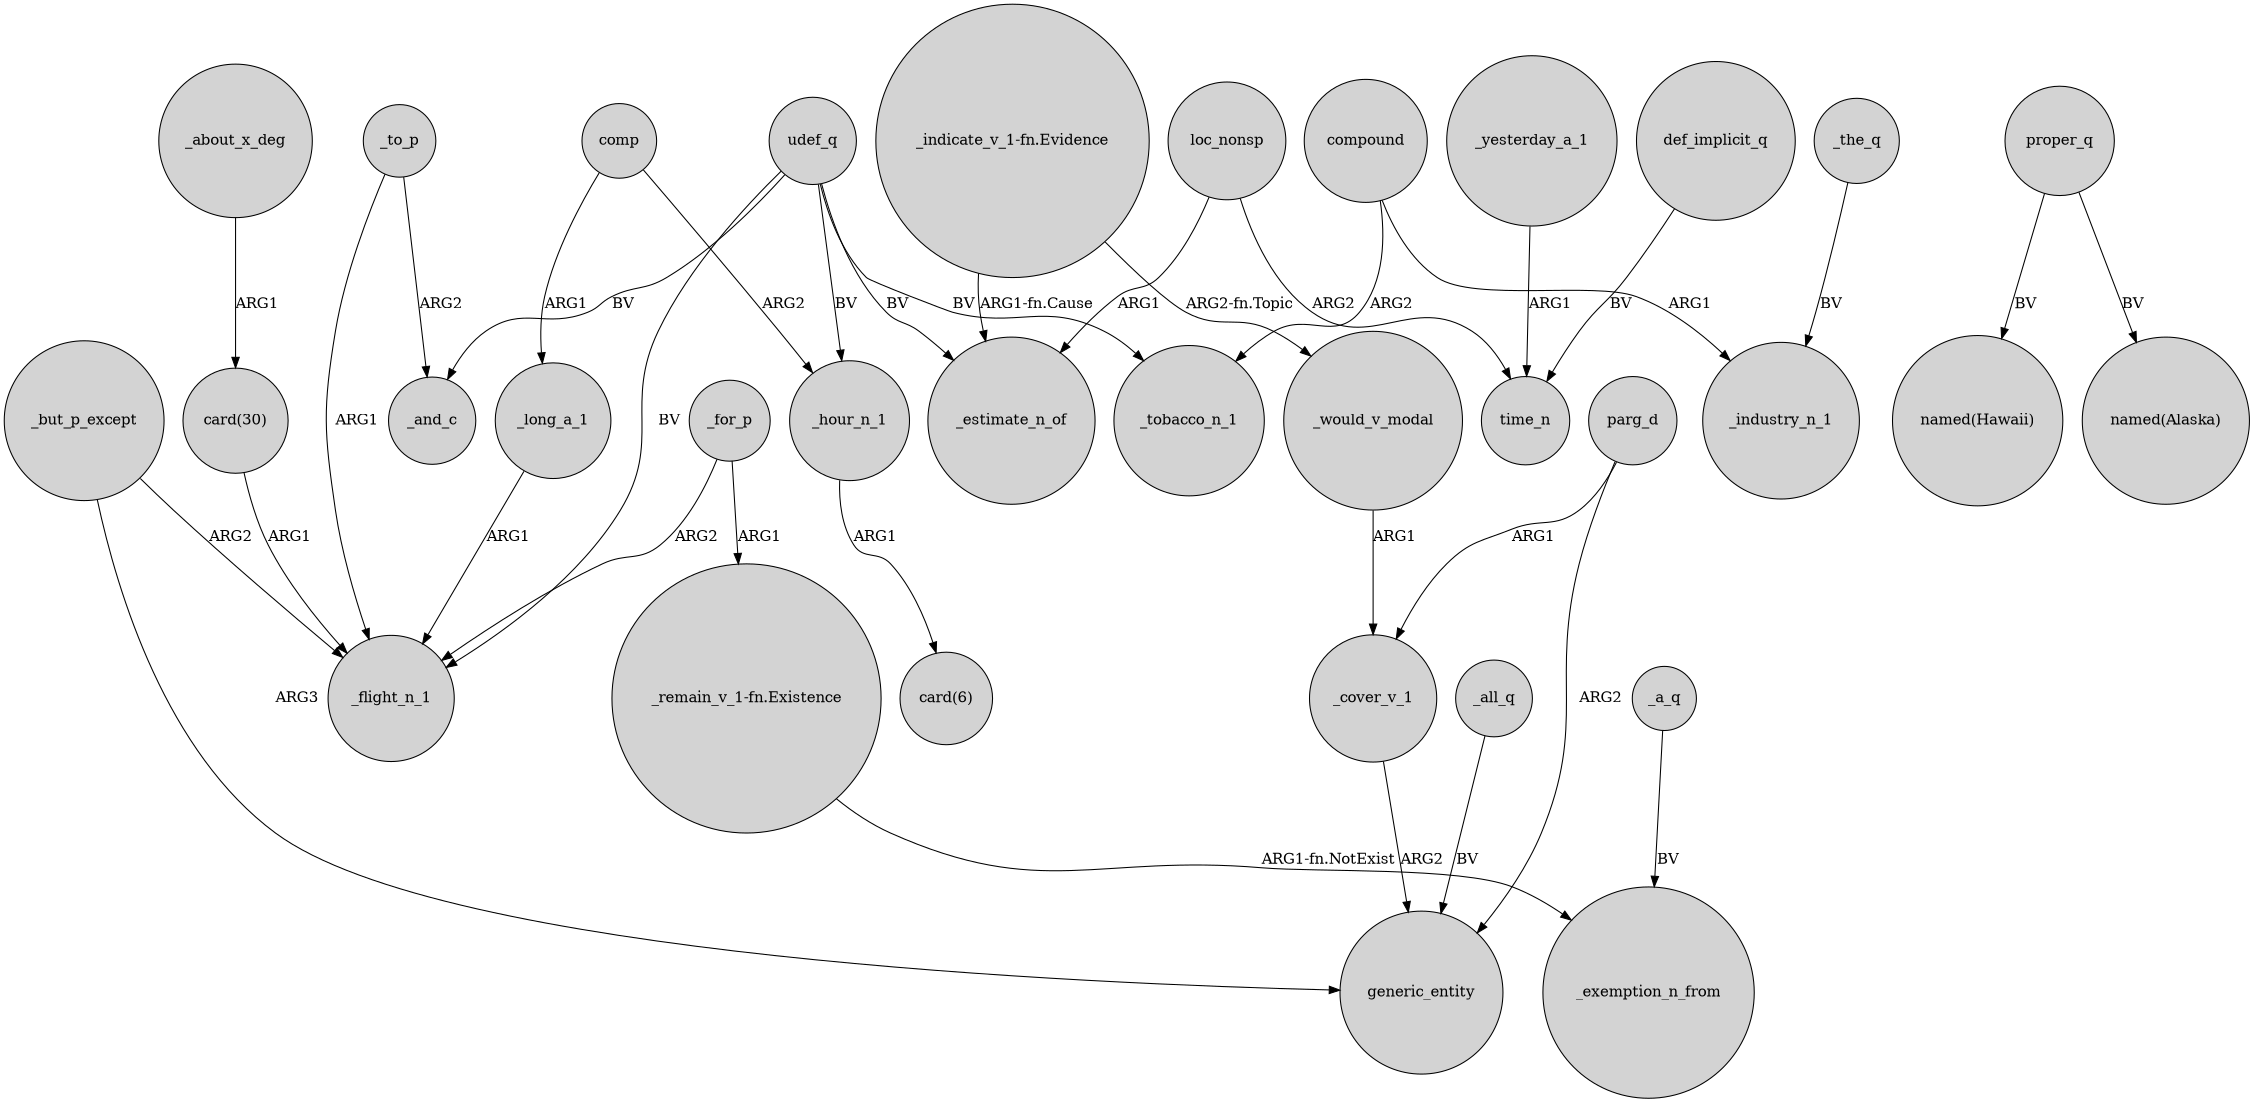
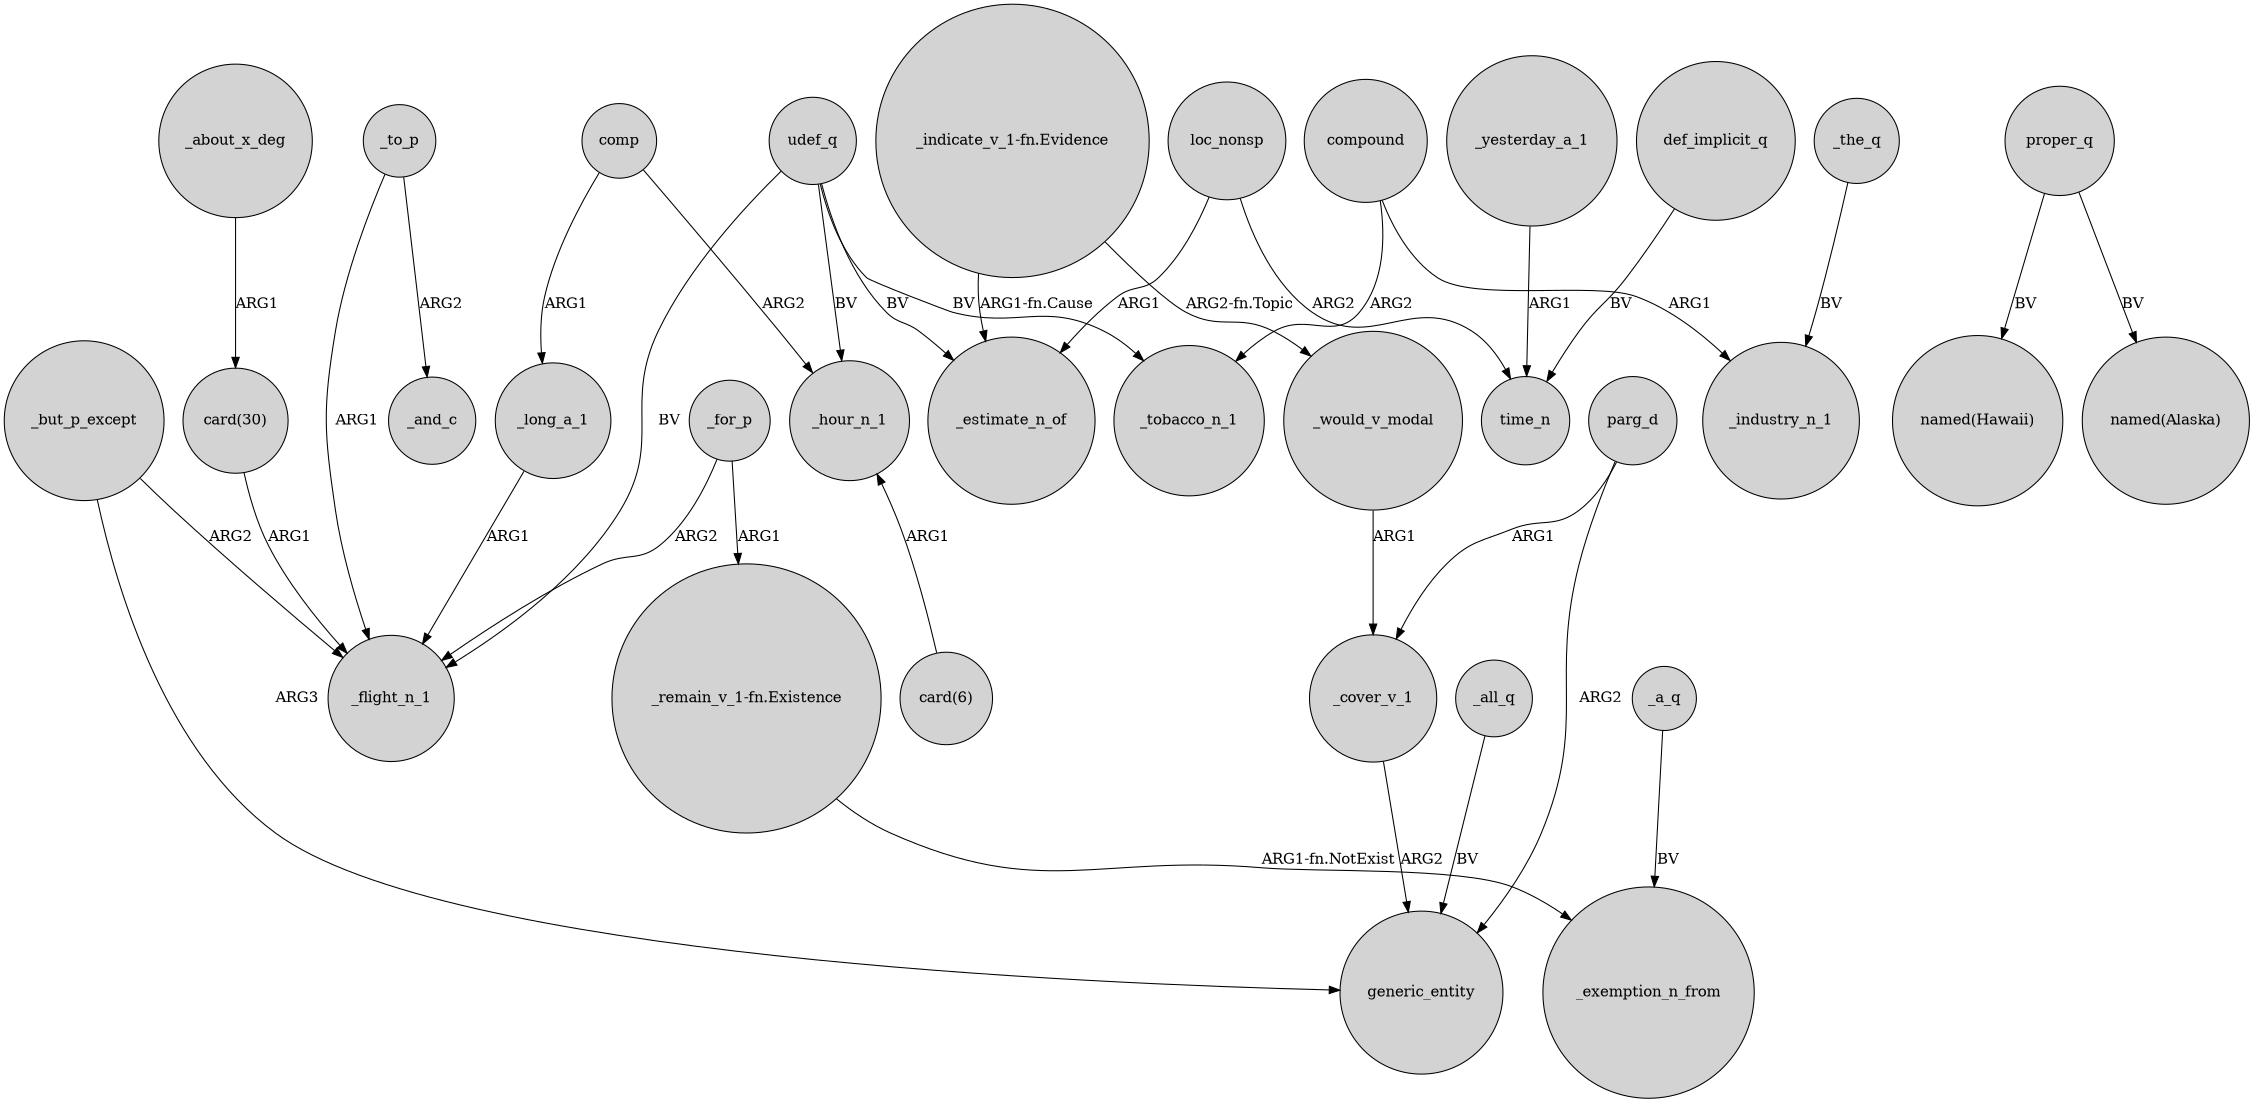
edge "udef_q" -> "_and_c": removed, label "BV"
edge "_hour_n_1" -> "card(6)": reversed
